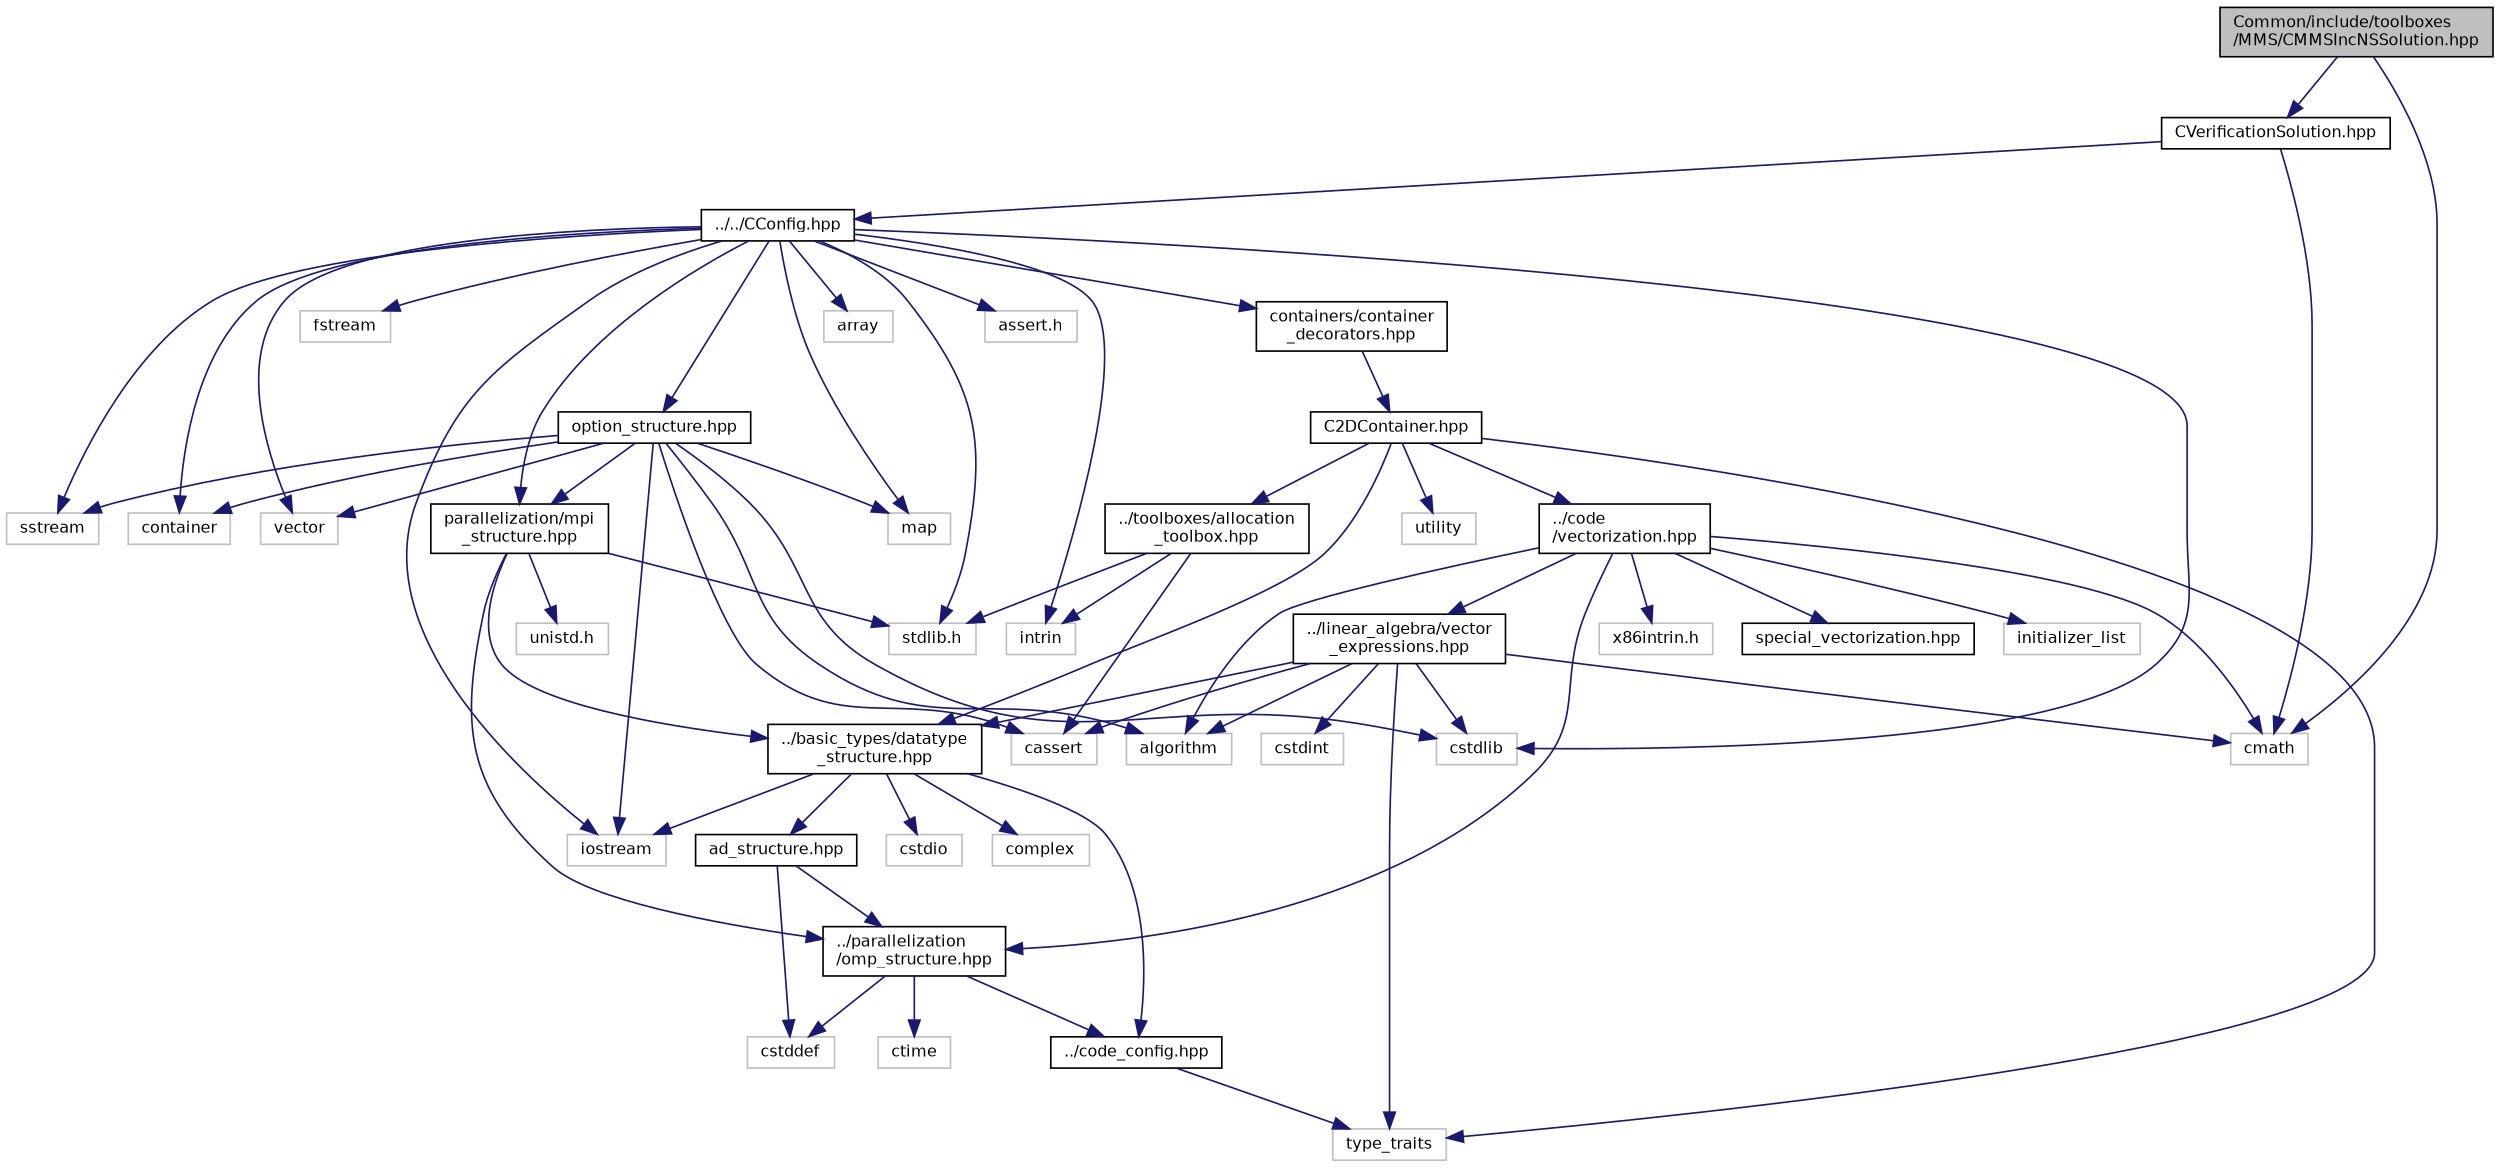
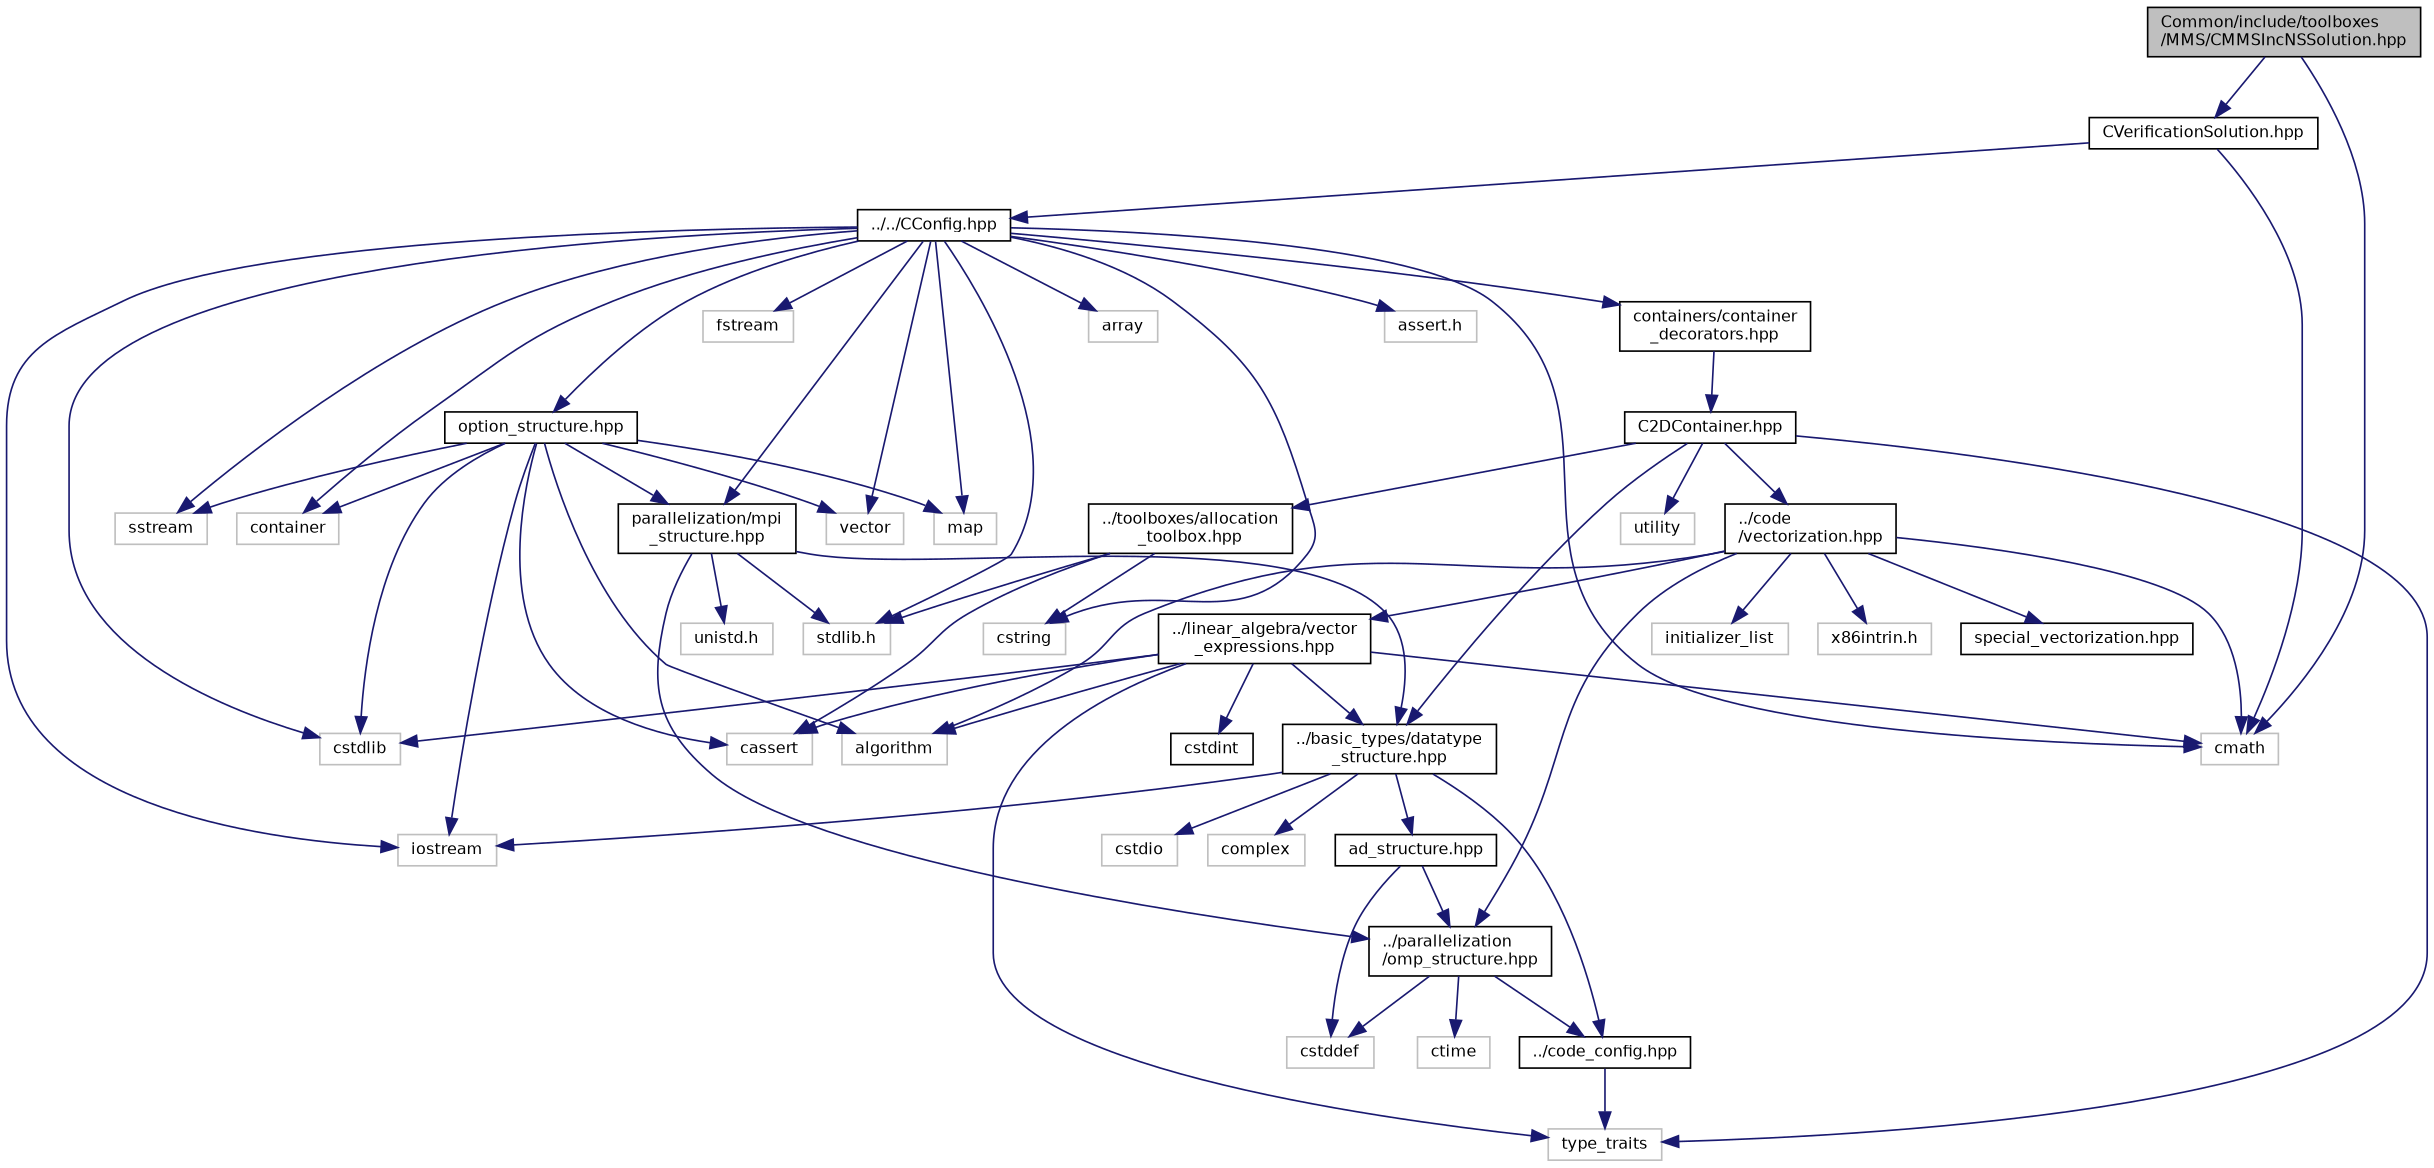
edge "../../CConfig.hpp" -> "cmath": added
node "intrin": label "intrin" -> "cstring"
node "cstdint": color grey75 -> black
